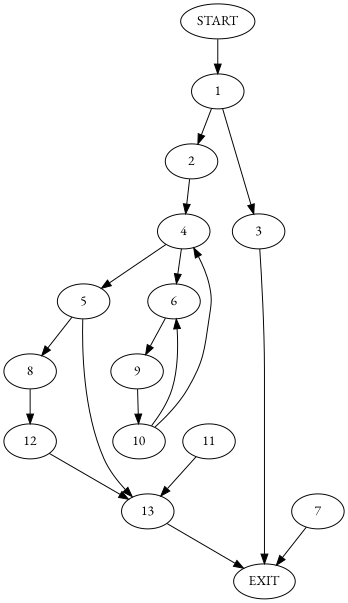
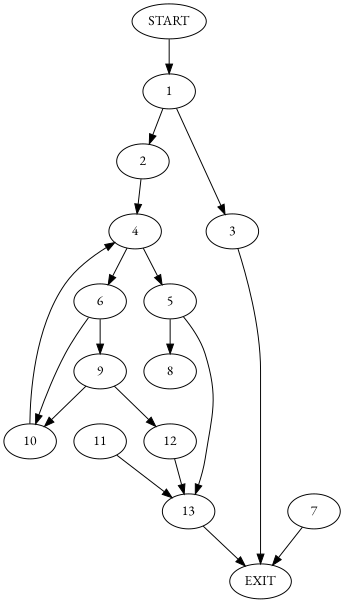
edge "10" -> "6": reversed
edge "8" -> "12": now "9" -> "12"
